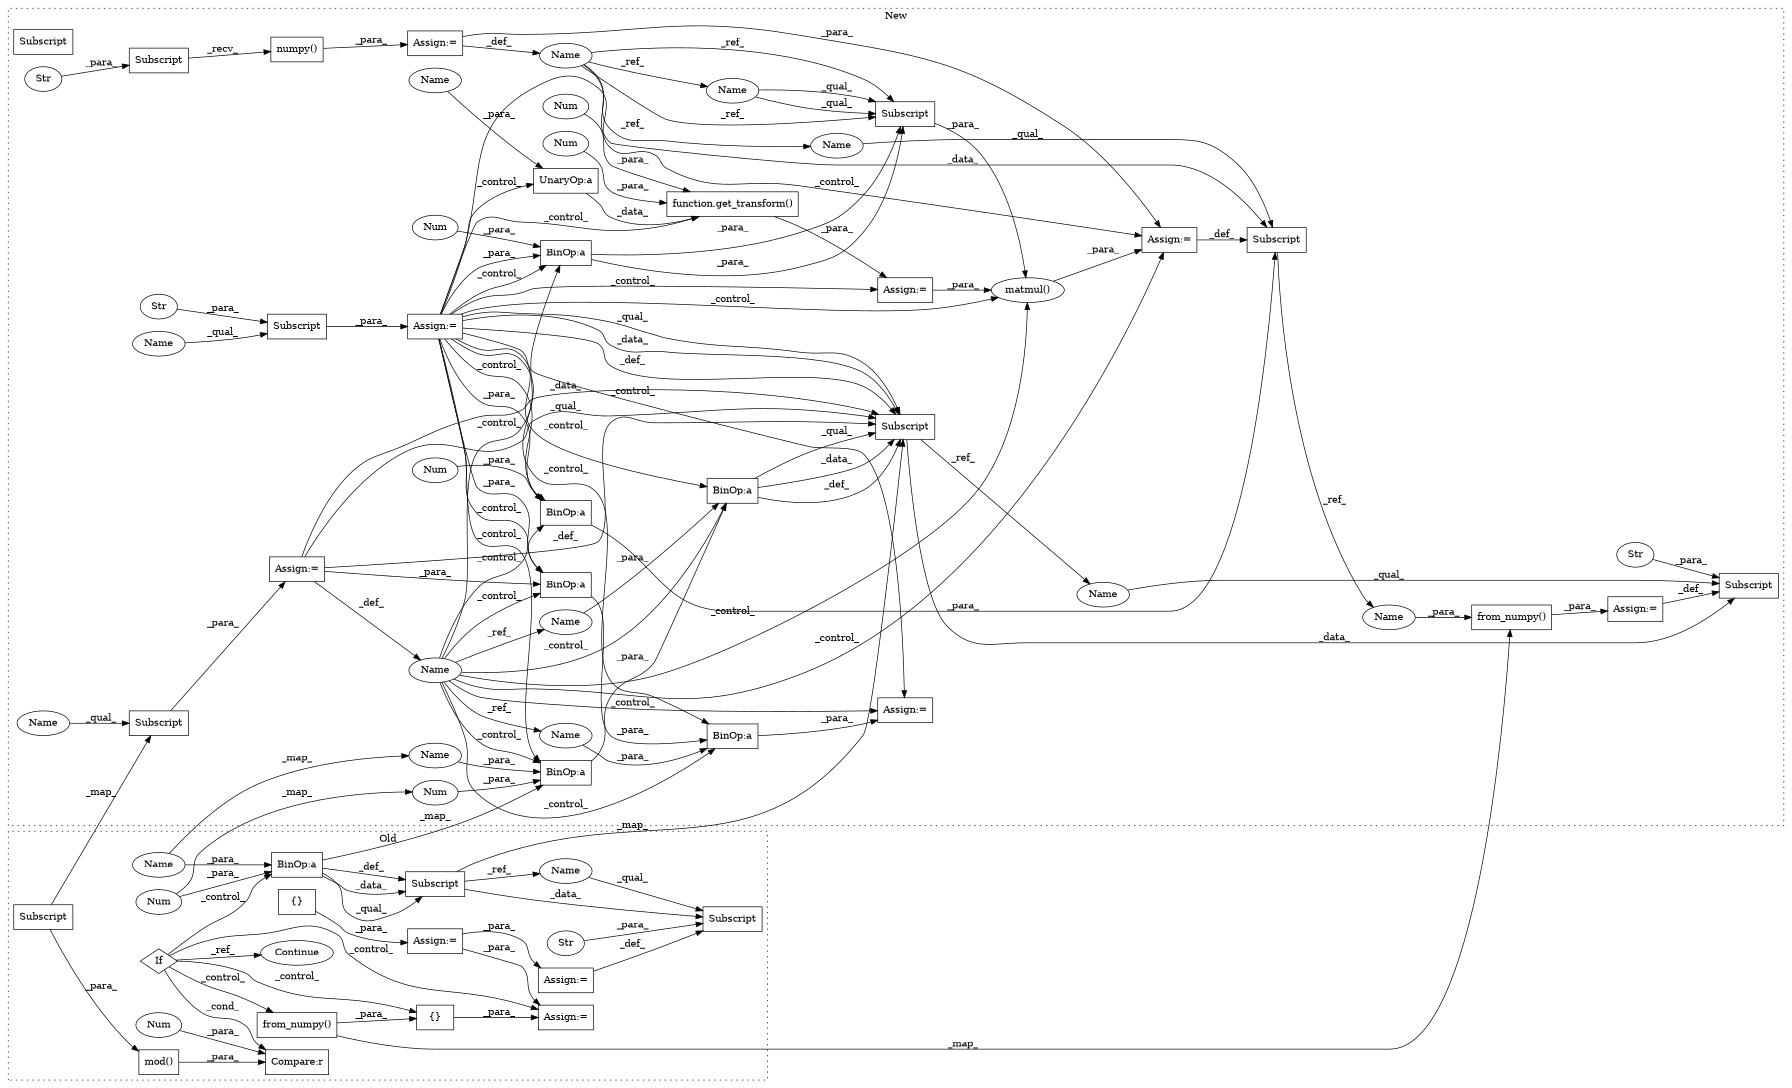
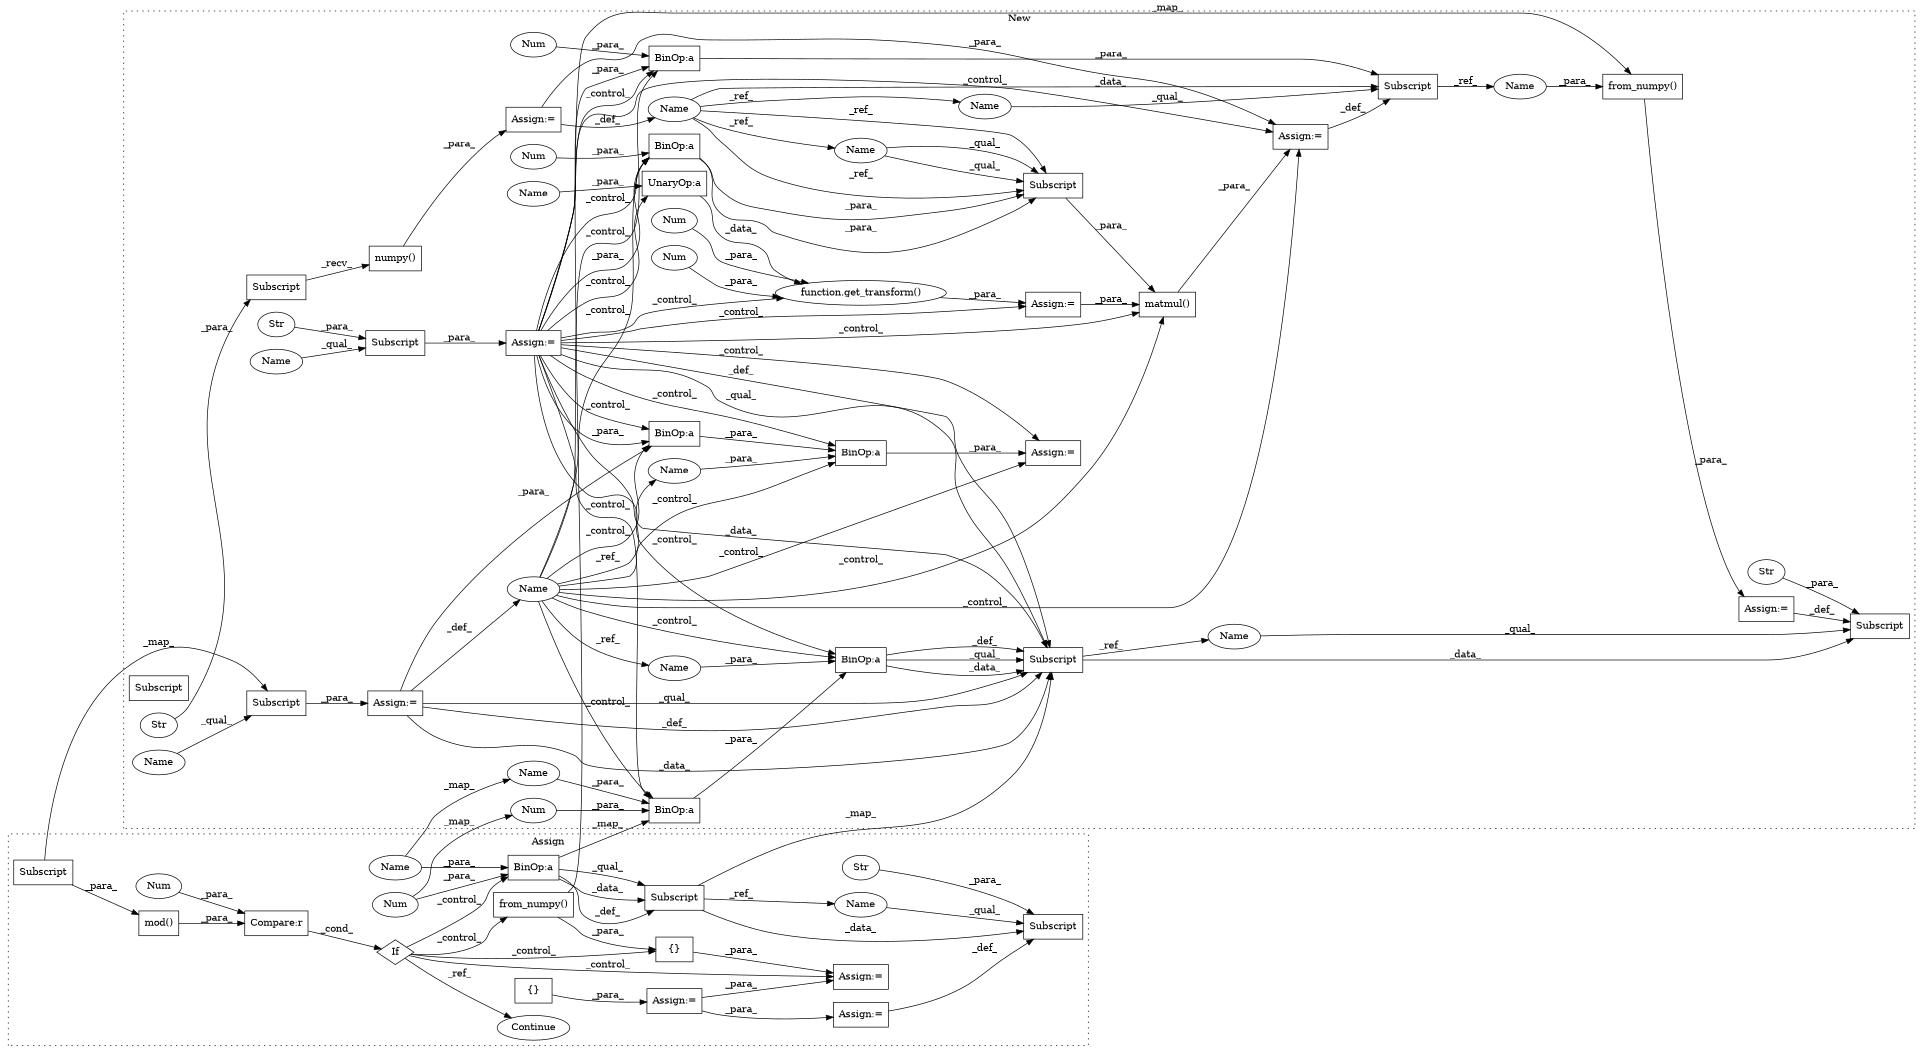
node "function.get_transform()": shape box -> ellipse
node "matmul()": shape ellipse -> box
cluster "Old": label "Old" -> "Assign"
edge "If" -> "Compare:r": reversed
